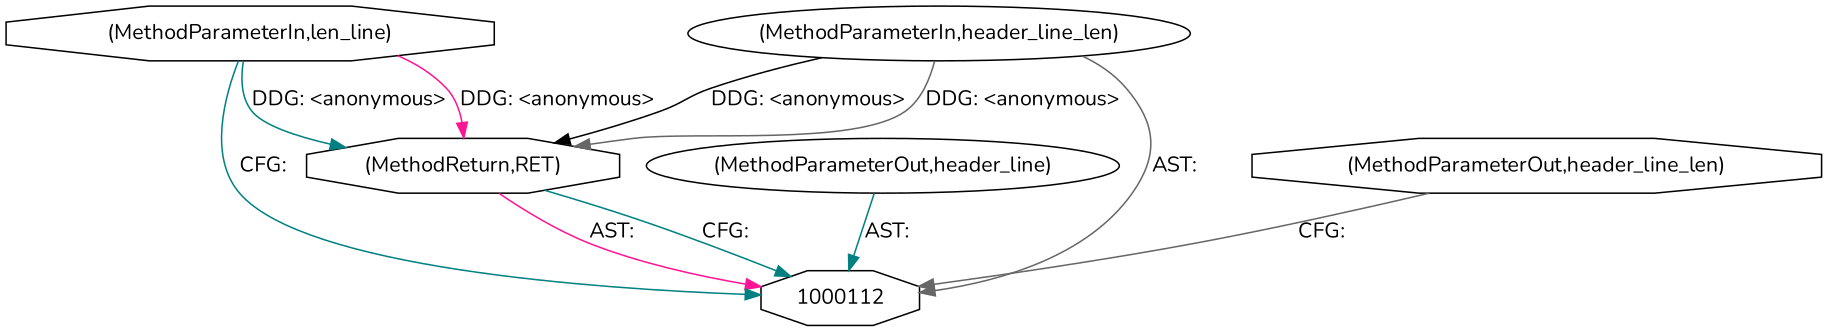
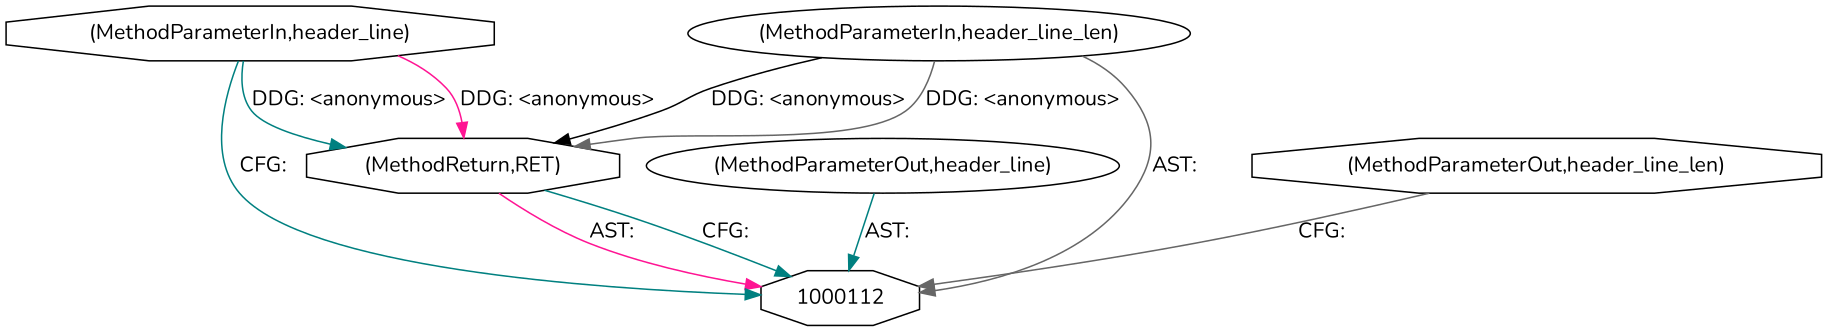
node "(MethodParameterIn,len_line)": label "(MethodParameterIn,len_line)" -> "(MethodParameterIn,header_line)"
